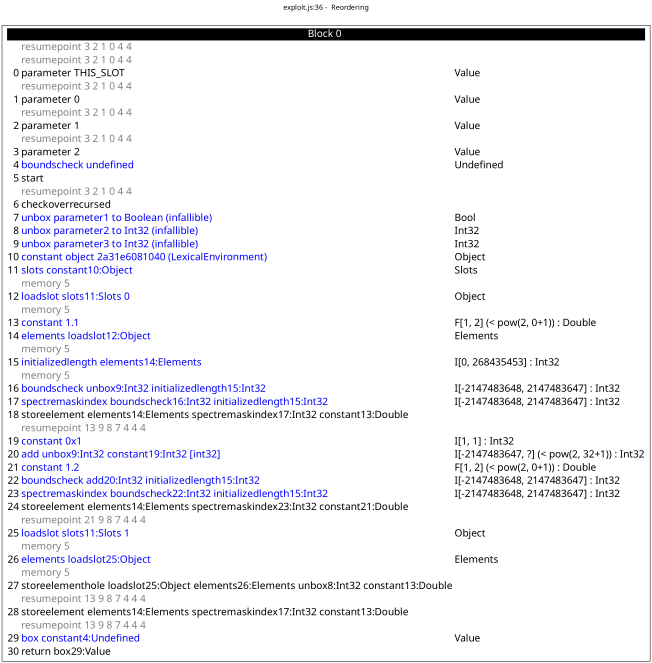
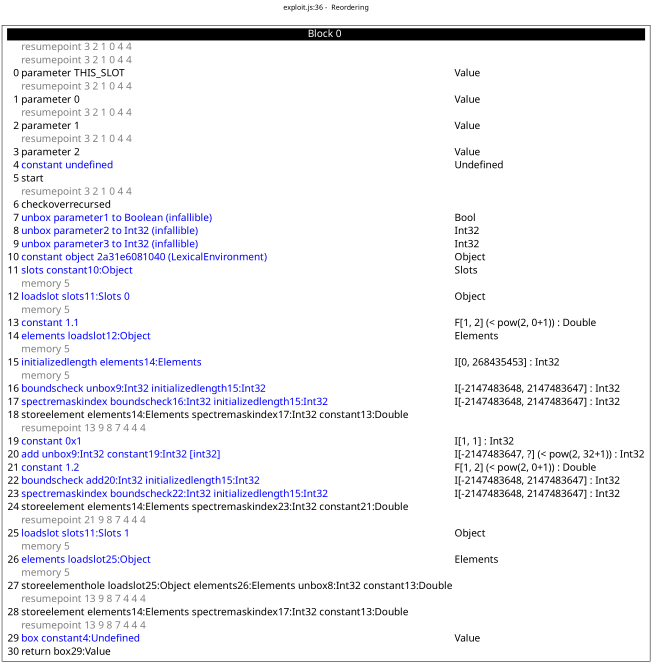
node "Block 0": text "boundscheck undefined" -> "constant undefined"
